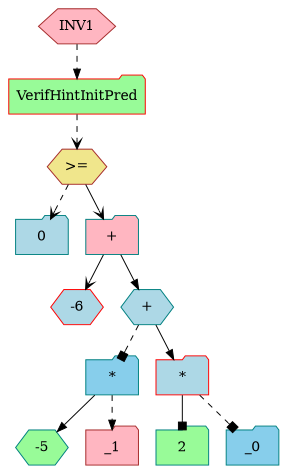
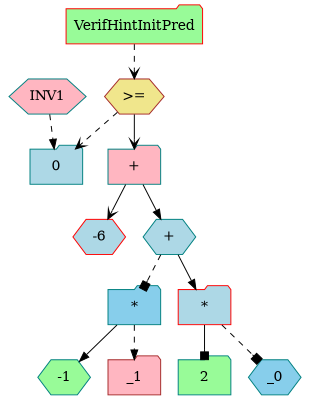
node "INV1": color brown -> teal
edge "INV1" -> "VerifHintInitPred": now "INV1" -> "0"
node "-5": label "-5" -> "-1"
node "_0": shape folder -> hexagon
